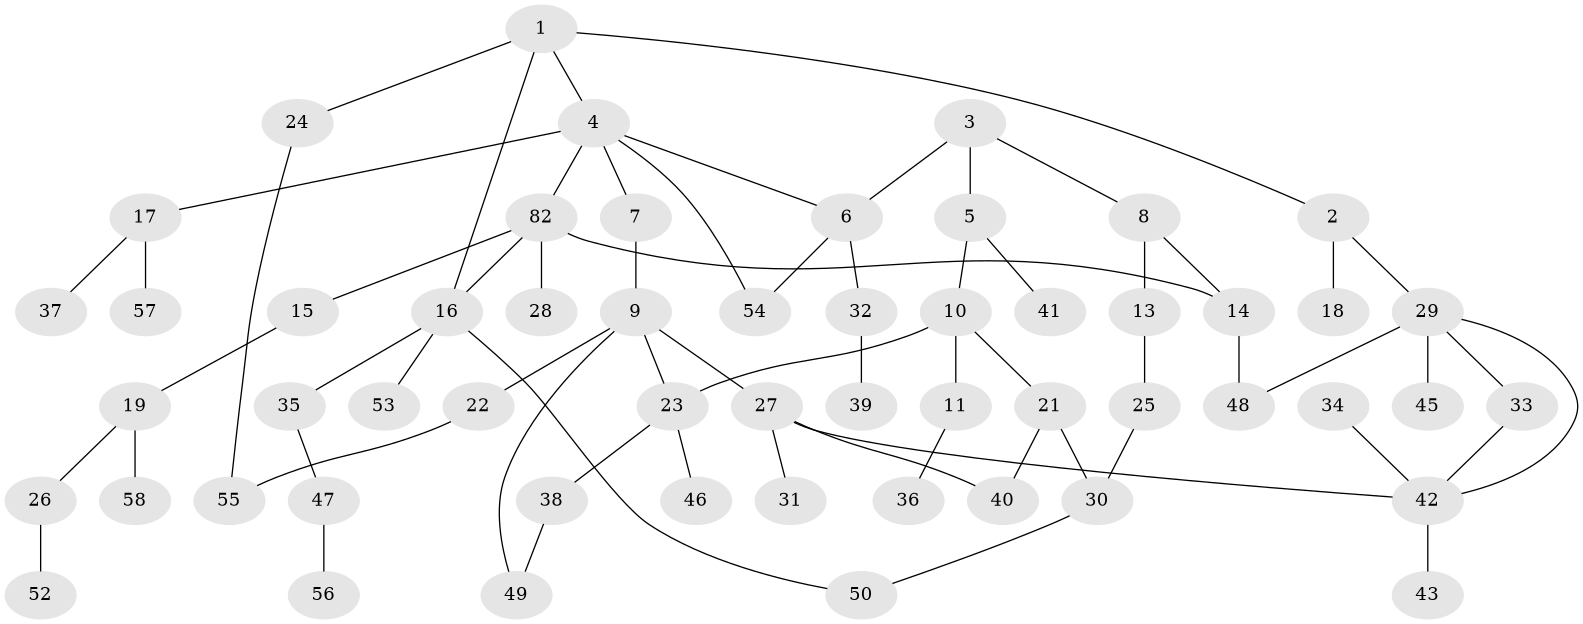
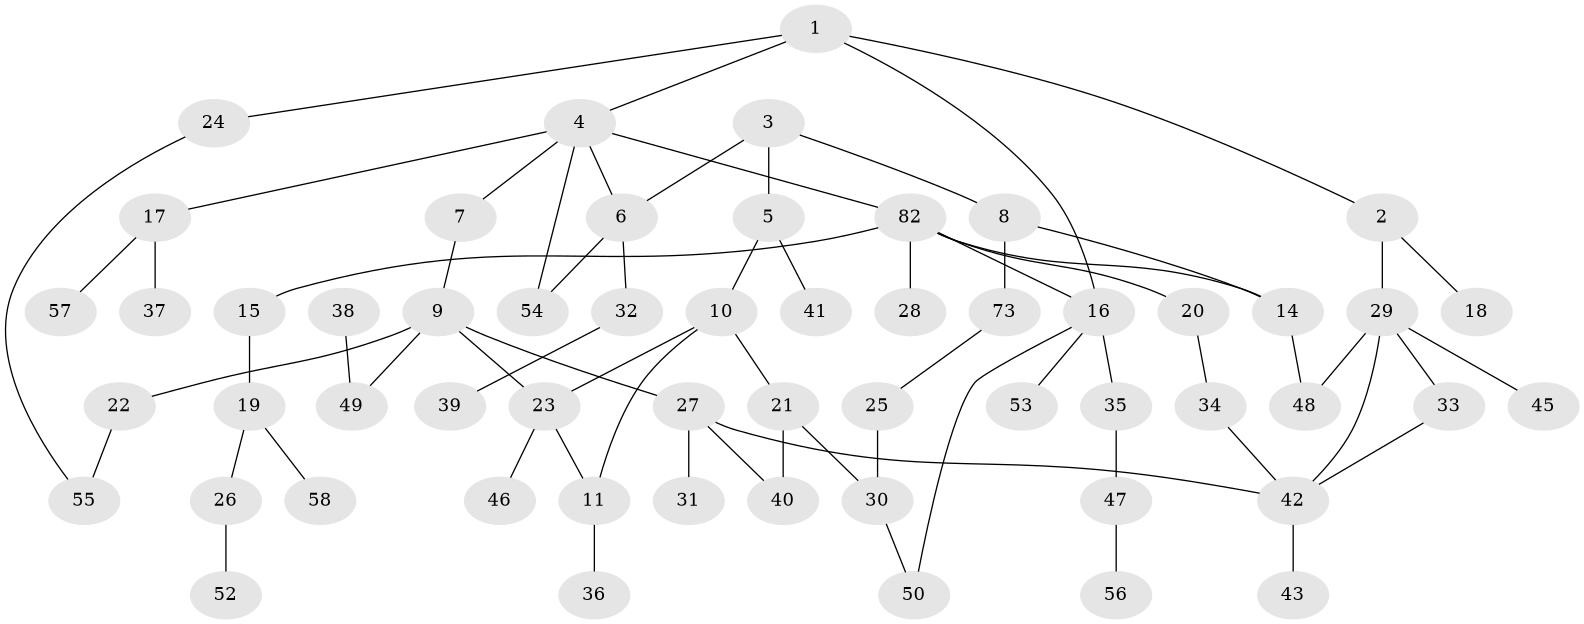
node "13": label "13" -> "73"
node "20": added
edge "23" -- "38": now "23" -- "11"
